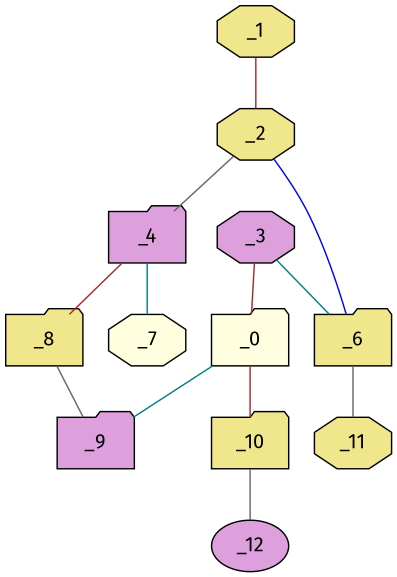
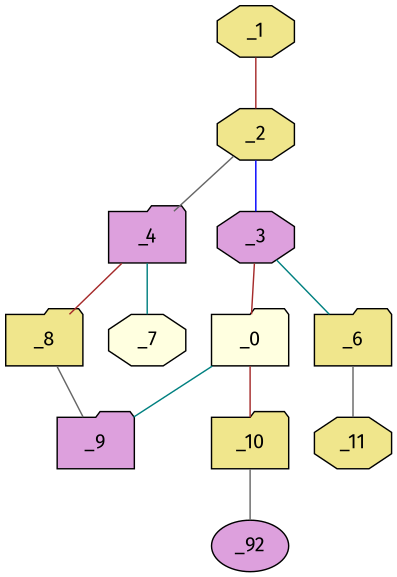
edge "_2" -- "_6": now "_2" -- "_3"
node "_12": label "_12" -> "_92"
